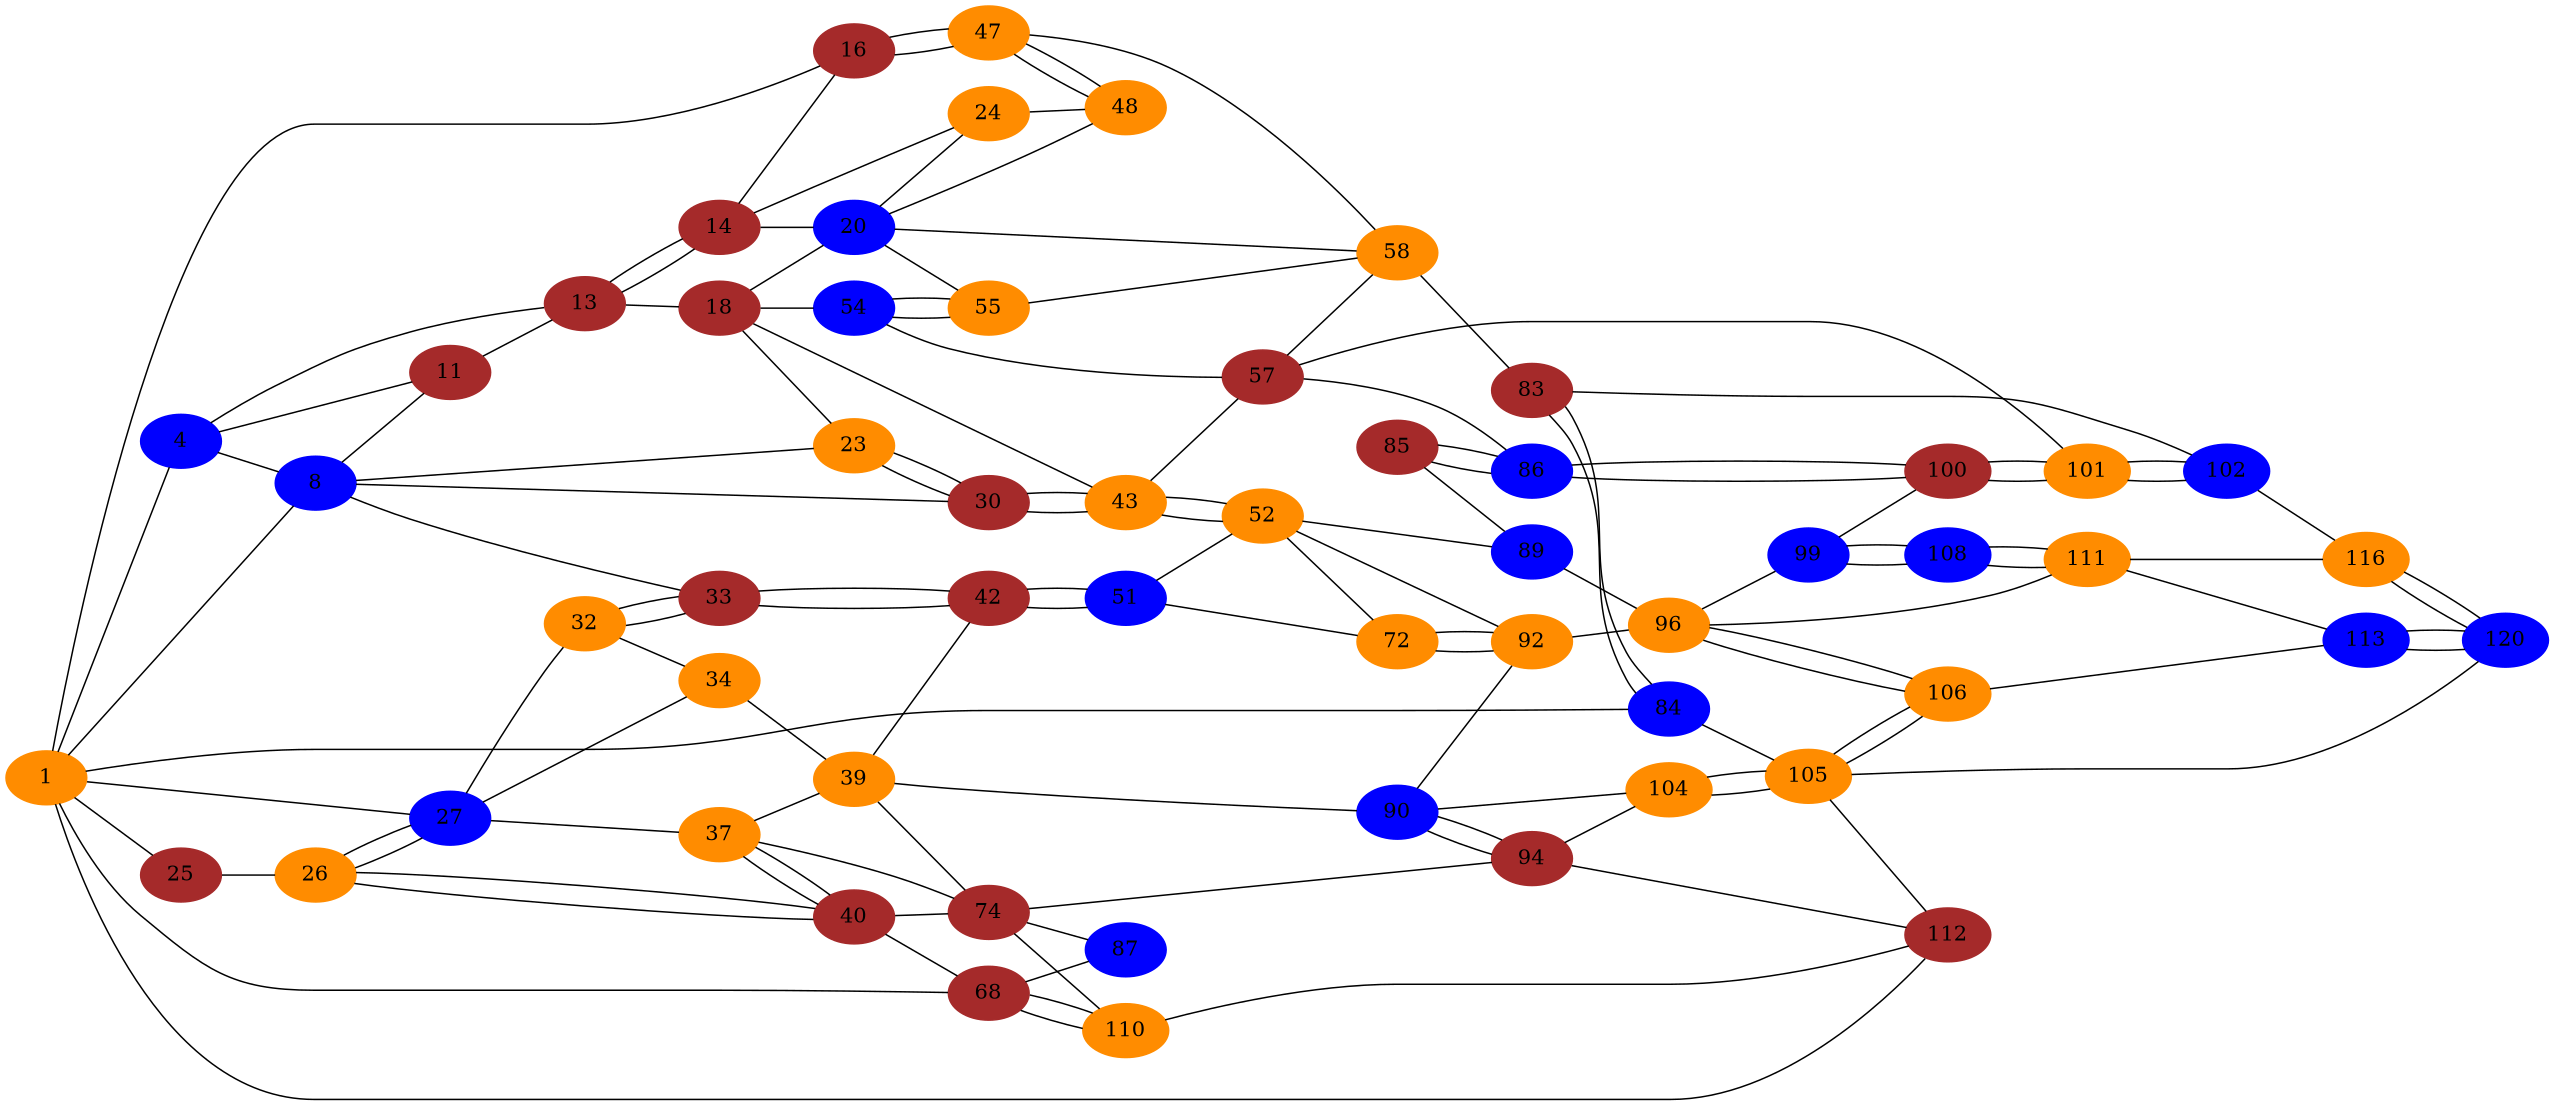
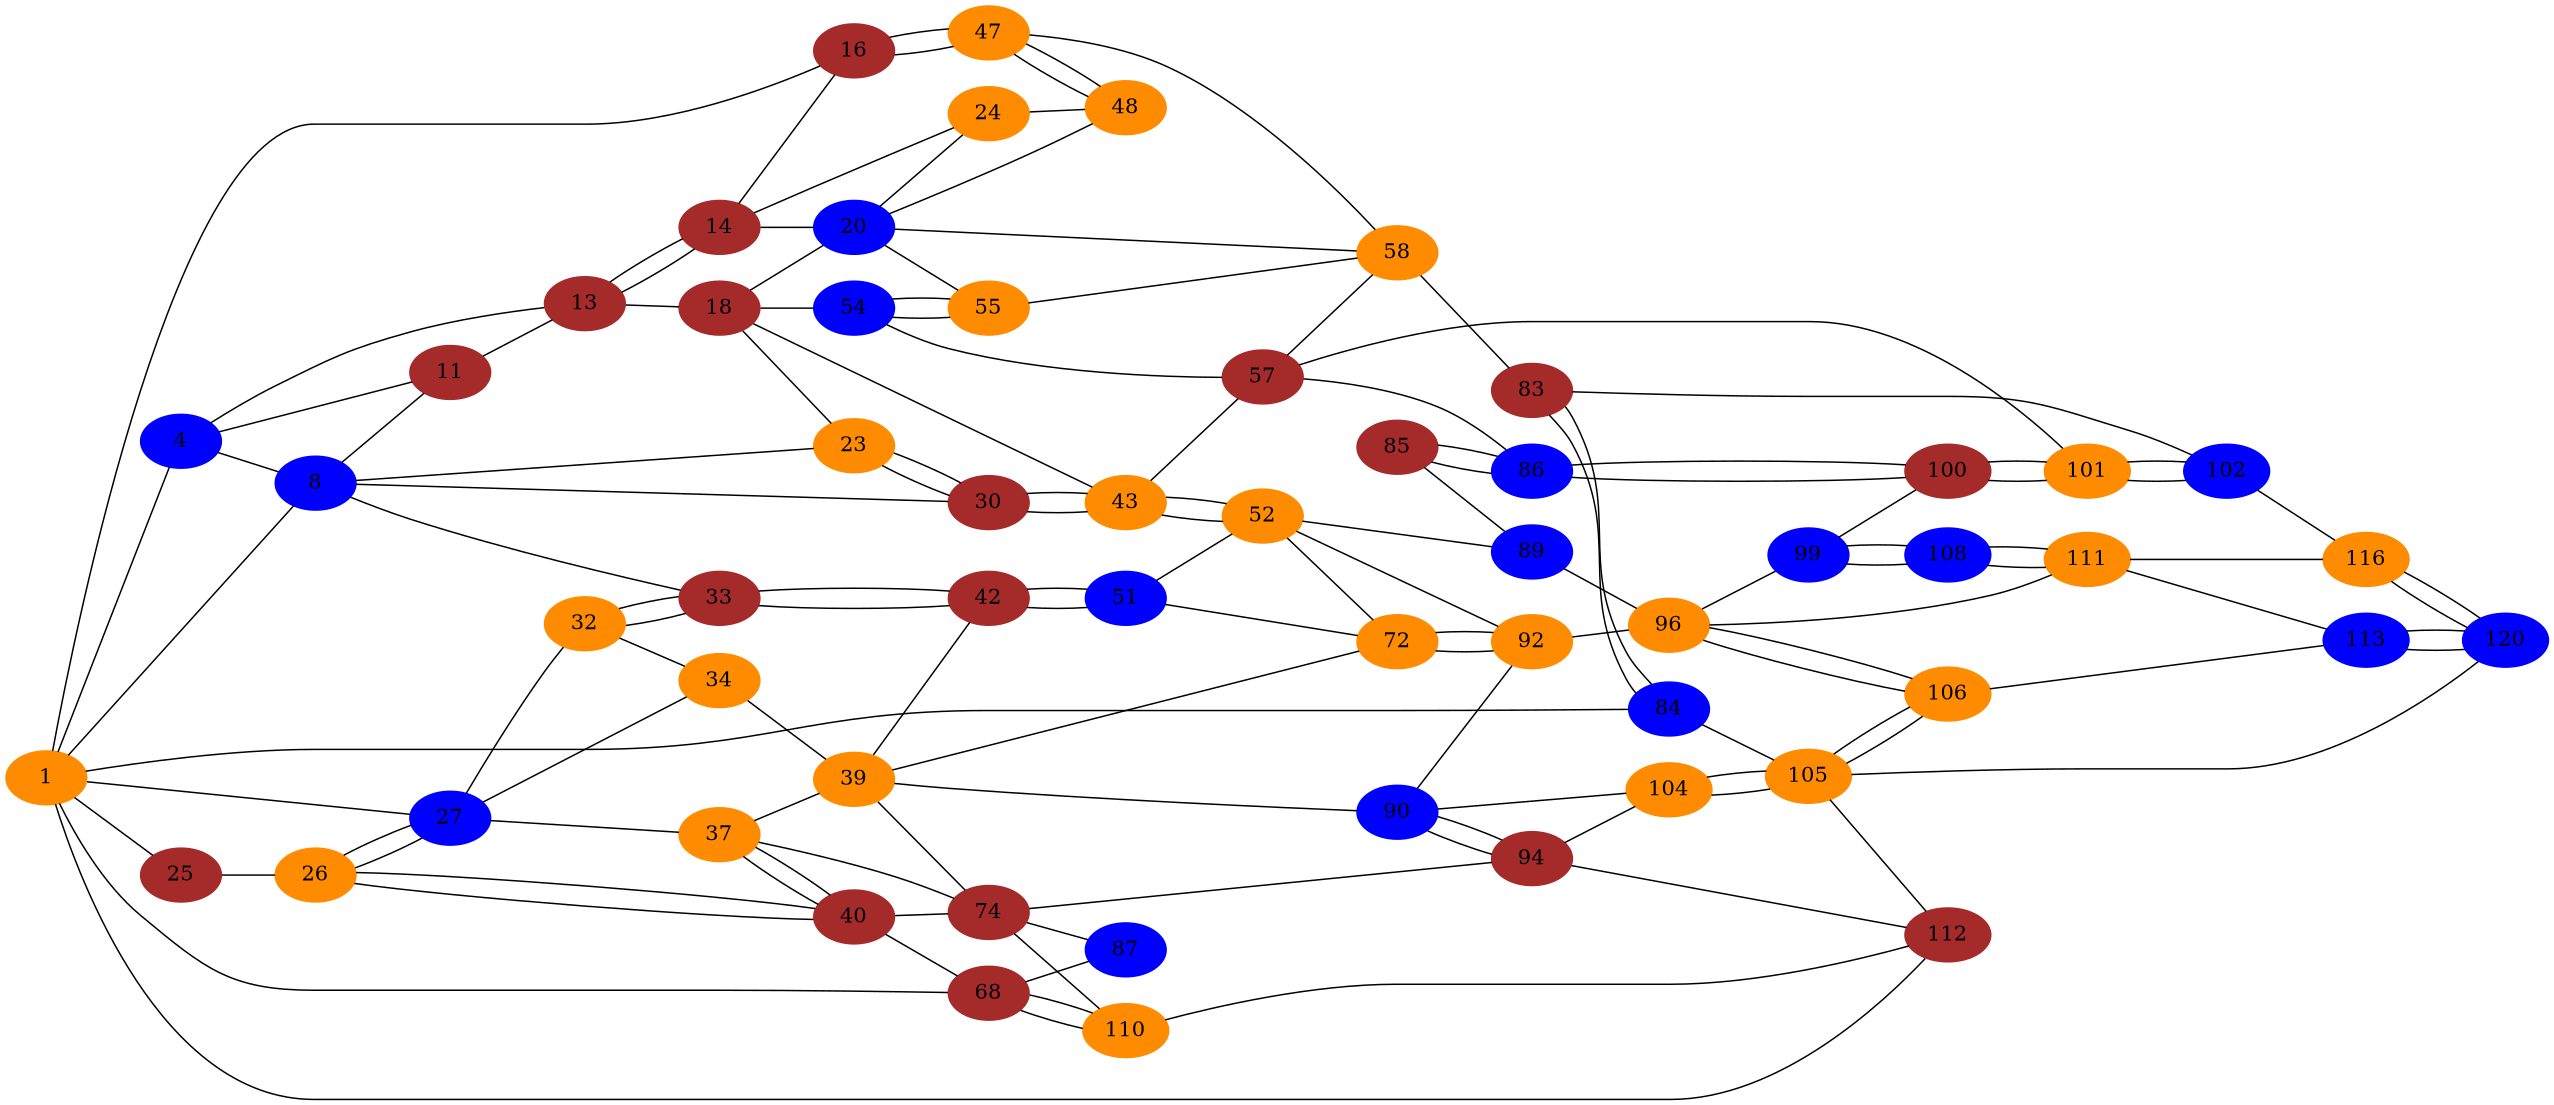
edge "72" -- "39": added
